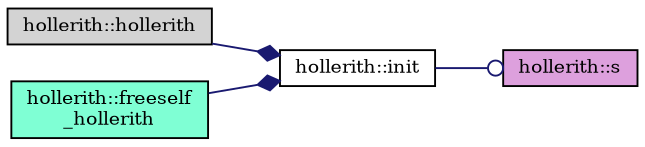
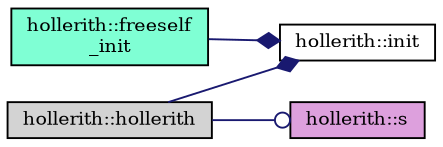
edge "hollerith::init" -> "hollerith::s": now "hollerith::hollerith" -> "hollerith::s"
node "hollerith::freeself _hollerith": label "hollerith::freeself _hollerith" -> "hollerith::freeself _init"
